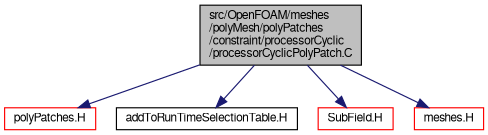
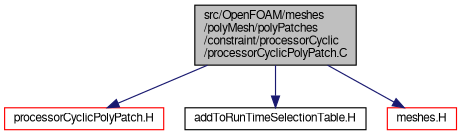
node "polyPatches.H": label "polyPatches.H" -> "processorCyclicPolyPatch.H"
node "SubField.H": removed
